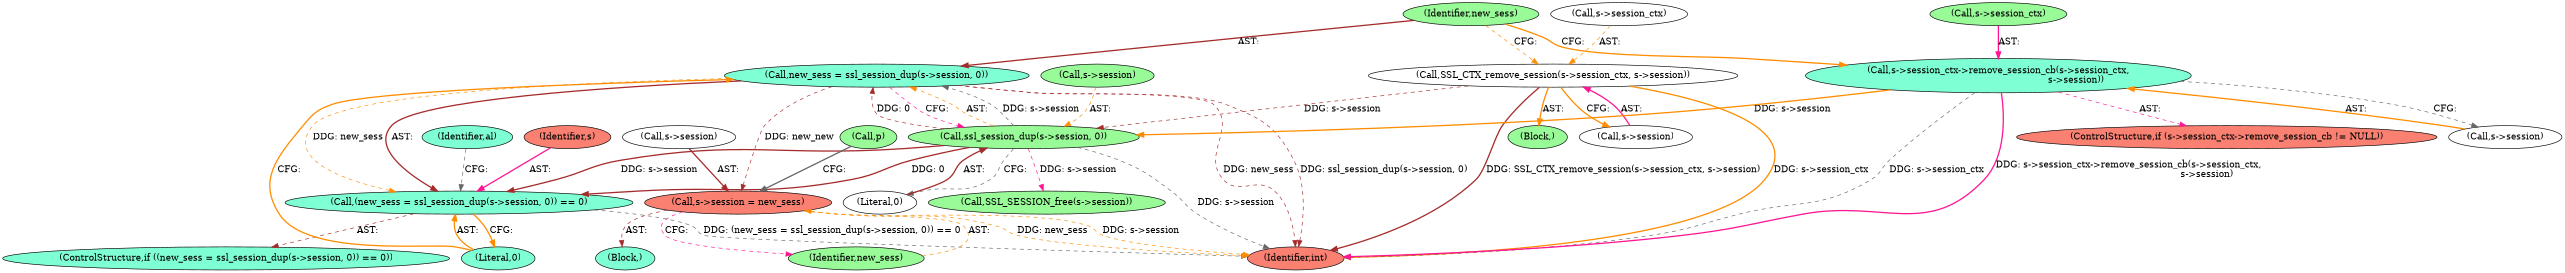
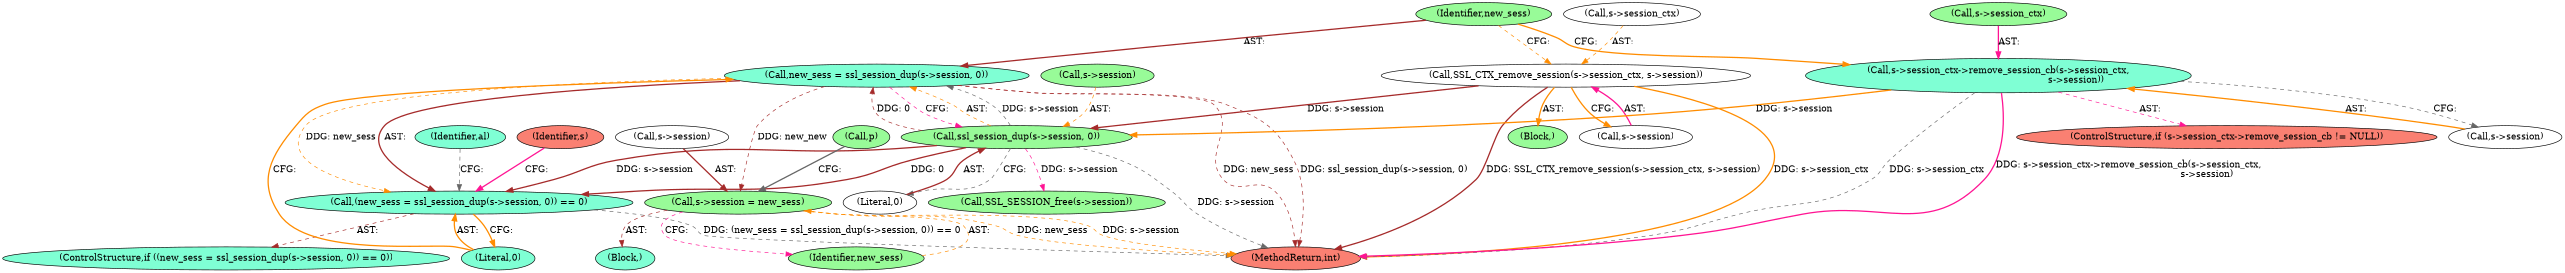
edge "(Call,SSL_CTX_remove_session(s->session_ctx, s->session))" -> "(Call,ssl_session_dup(s->session, 0))": style dashed -> bold
edge "(Identifier,s)" -> "(Call,(new_sess = ssl_session_dup(s->session, 0)) == 0)": label "AST: " -> "CFG: "
node "(Call,s->session = new_sess)": fillcolor salmon -> palegreen
node "(Identifier,int)": label "(Identifier,int)" -> "(MethodReturn,int)"
